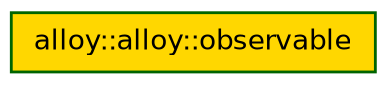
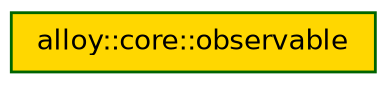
node "alloy::alloy::observable": label "alloy::alloy::observable" -> "alloy::core::observable"
